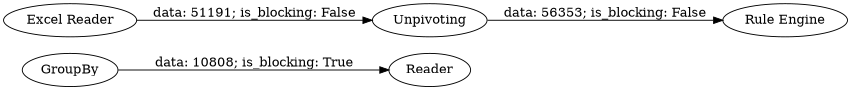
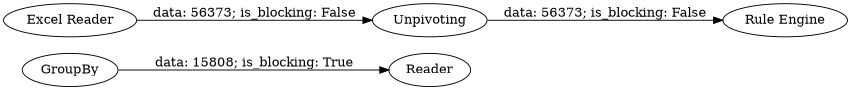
edge "Excel Reader" -> "Unpivoting": label "data: 51191; is_blocking: False" -> "data: 56373; is_blocking: False"
edge "Unpivoting" -> "Rule Engine": label "data: 56353; is_blocking: False" -> "data: 56373; is_blocking: False"
edge "GroupBy" -> "Reader": label "data: 10808; is_blocking: True" -> "data: 15808; is_blocking: True"
